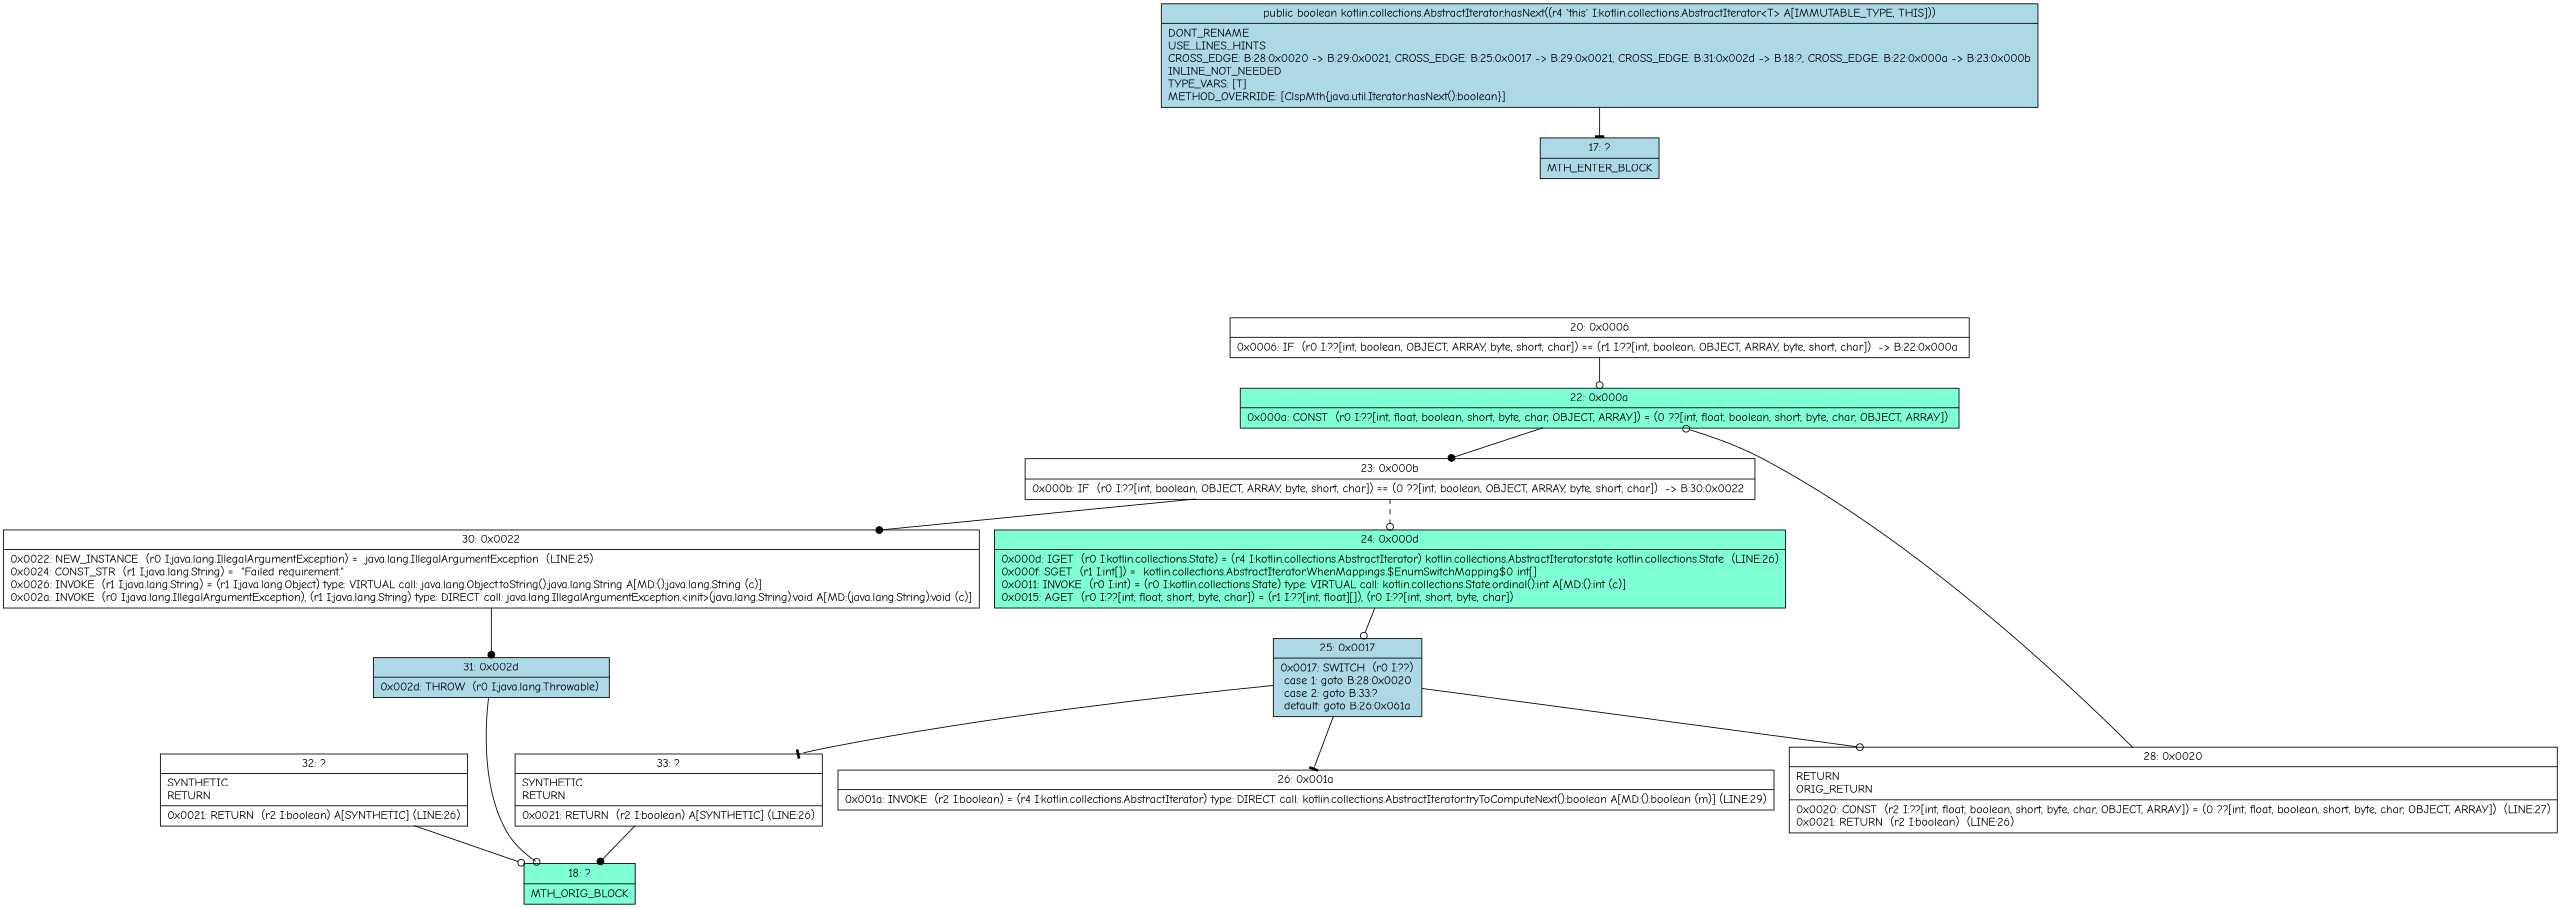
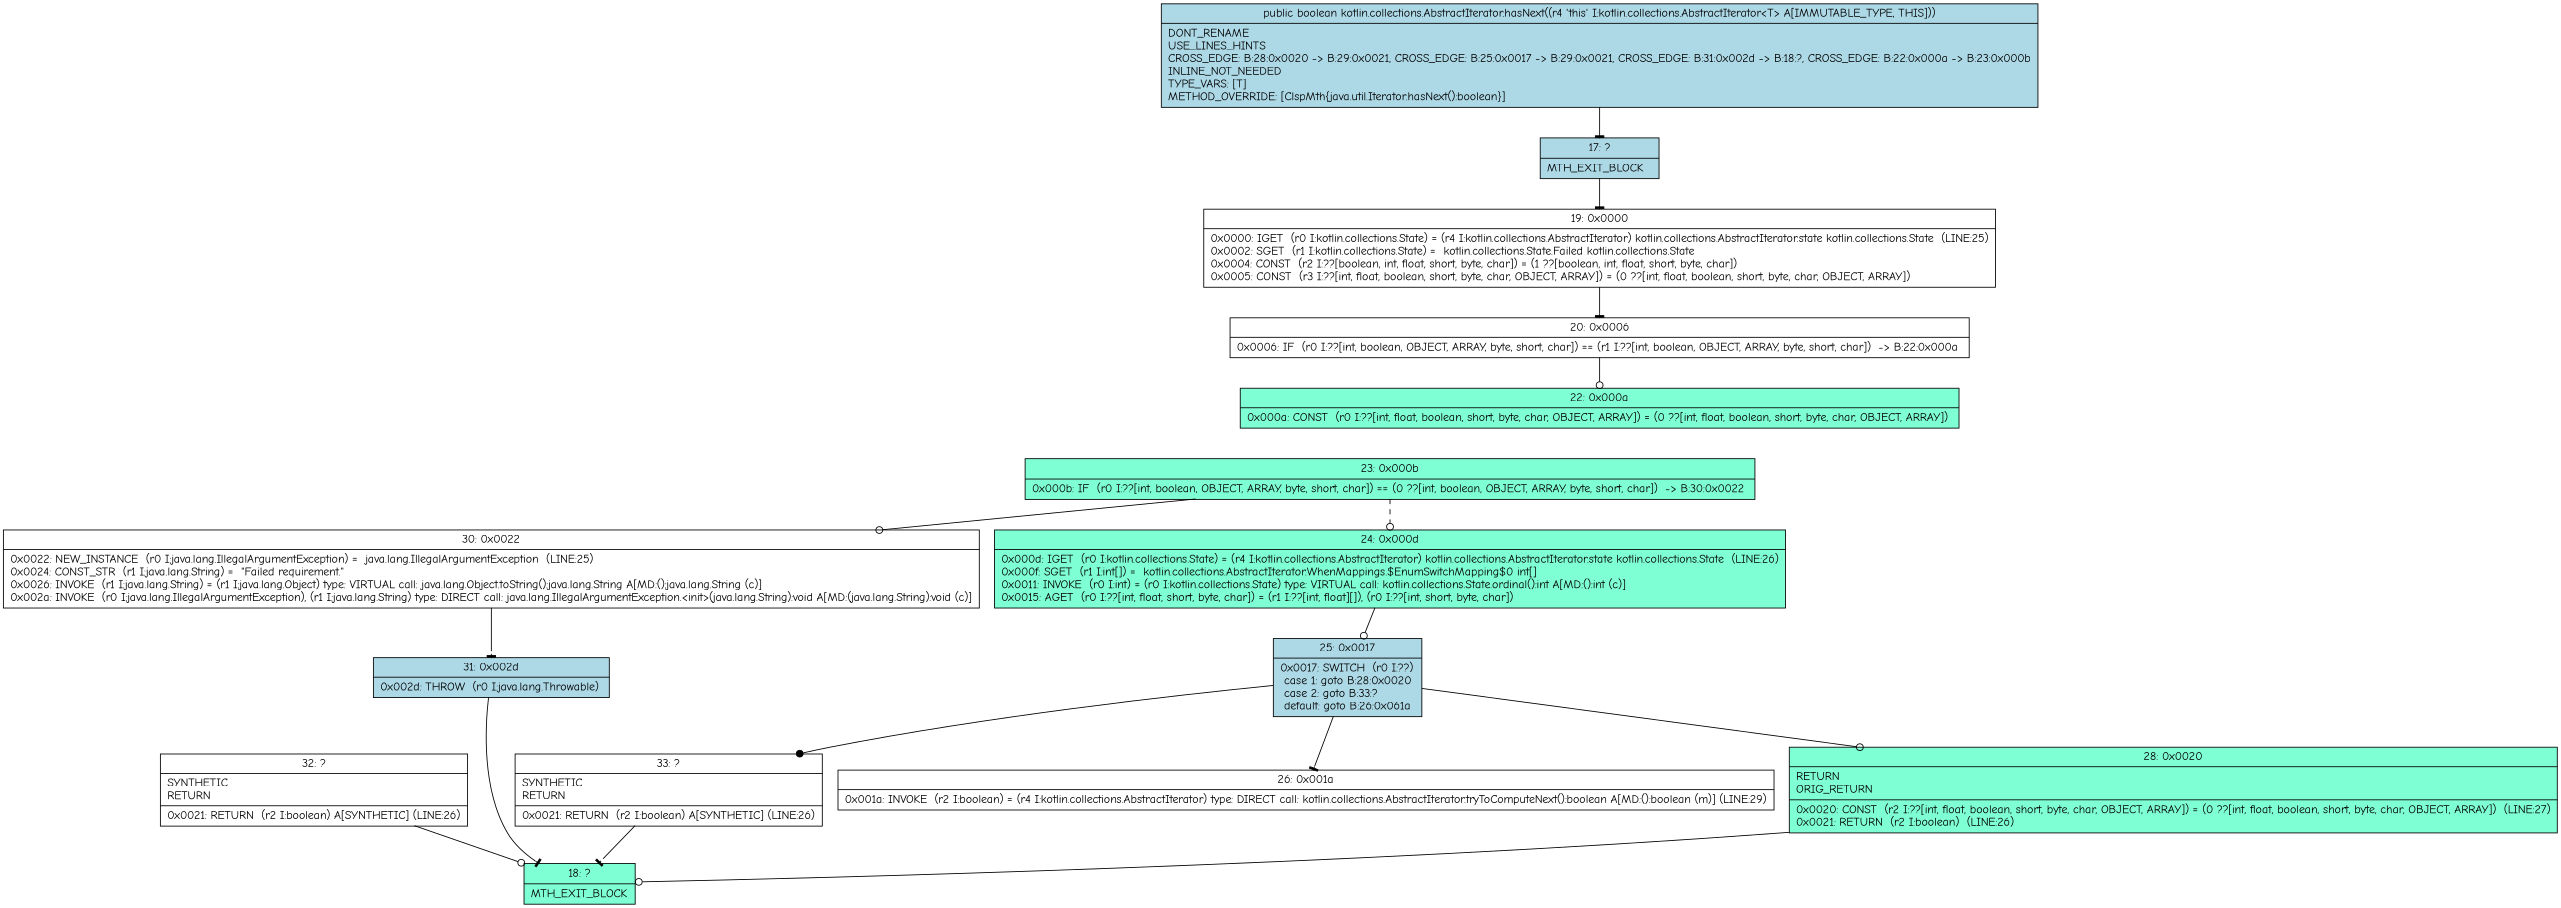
node "17: ?": text "MTH_ENTER_BLOCK" -> "MTH_EXIT_BLOCK"
node "19: 0x0000": added
edge "22: 0x000a" -> "23: 0x000b": removed
node "23: 0x000b": fillcolor white -> aquamarine
edge "23: 0x000b" -> "30: 0x0022": arrowhead dot -> odot
edge "28: 0x0020" -> "22: 0x000a": now "28: 0x0020" -> "18: ?"
edge "30: 0x0022" -> "31: 0x002d": arrowhead dot -> tee
edge "25: 0x0017" -> "33: ?": arrowhead tee -> dot
edge "31: 0x002d" -> "18: ?": arrowhead odot -> tee
node "28: 0x0020": fillcolor white -> aquamarine
edge "33: ?" -> "18: ?": arrowhead dot -> tee
node "18: ?": text "MTH_ORIG_BLOCK" -> "MTH_EXIT_BLOCK"
